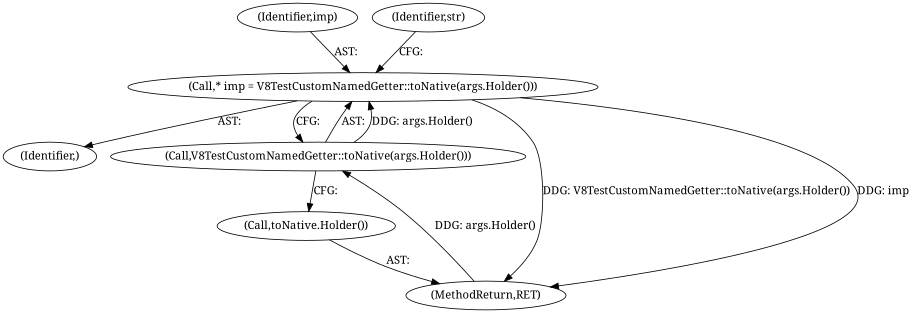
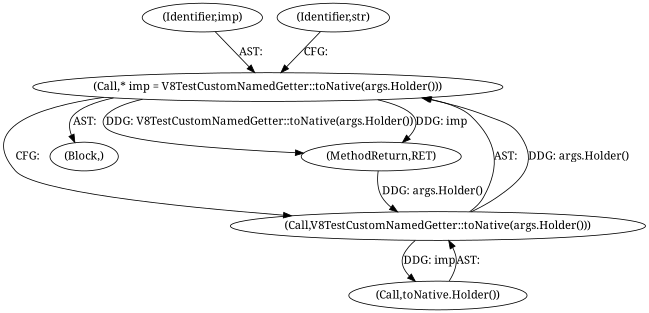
node "(Identifier,)": label "(Identifier,)" -> "(Block,)"
edge "(Call,V8TestCustomNamedGetter::toNative(args.Holder()))" -> "(Call,toNative.Holder())": label "CFG: " -> "DDG: imp"
edge "(Call,toNative.Holder())" -> "(MethodReturn,RET)": now "(Call,toNative.Holder())" -> "(Call,V8TestCustomNamedGetter::toNative(args.Holder()))"
